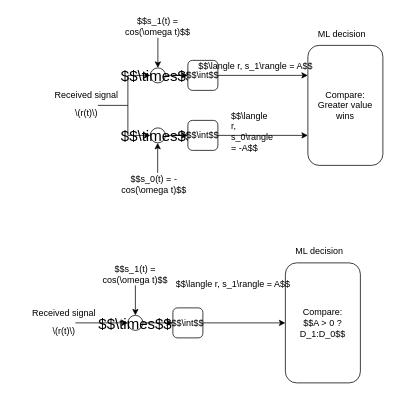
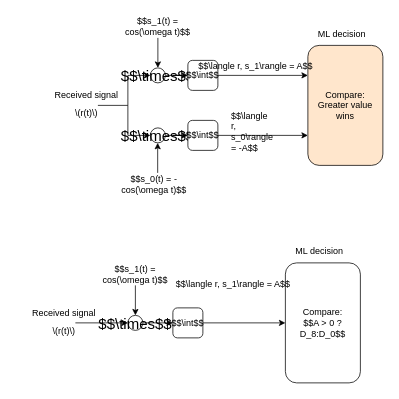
node "Compare: Greater value wins": fillcolor #ffffff -> #ffe6cc
node "Compare: $$A > 0 ? D_1:D_0$$": label "Compare: $$A > 0 ? D_1:D_0$$" -> "Compare: $$A > 0 ? D_8:D_0$$"
